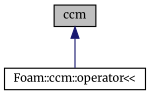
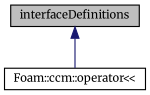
node "ccm": label "ccm" -> "interfaceDefinitions"
